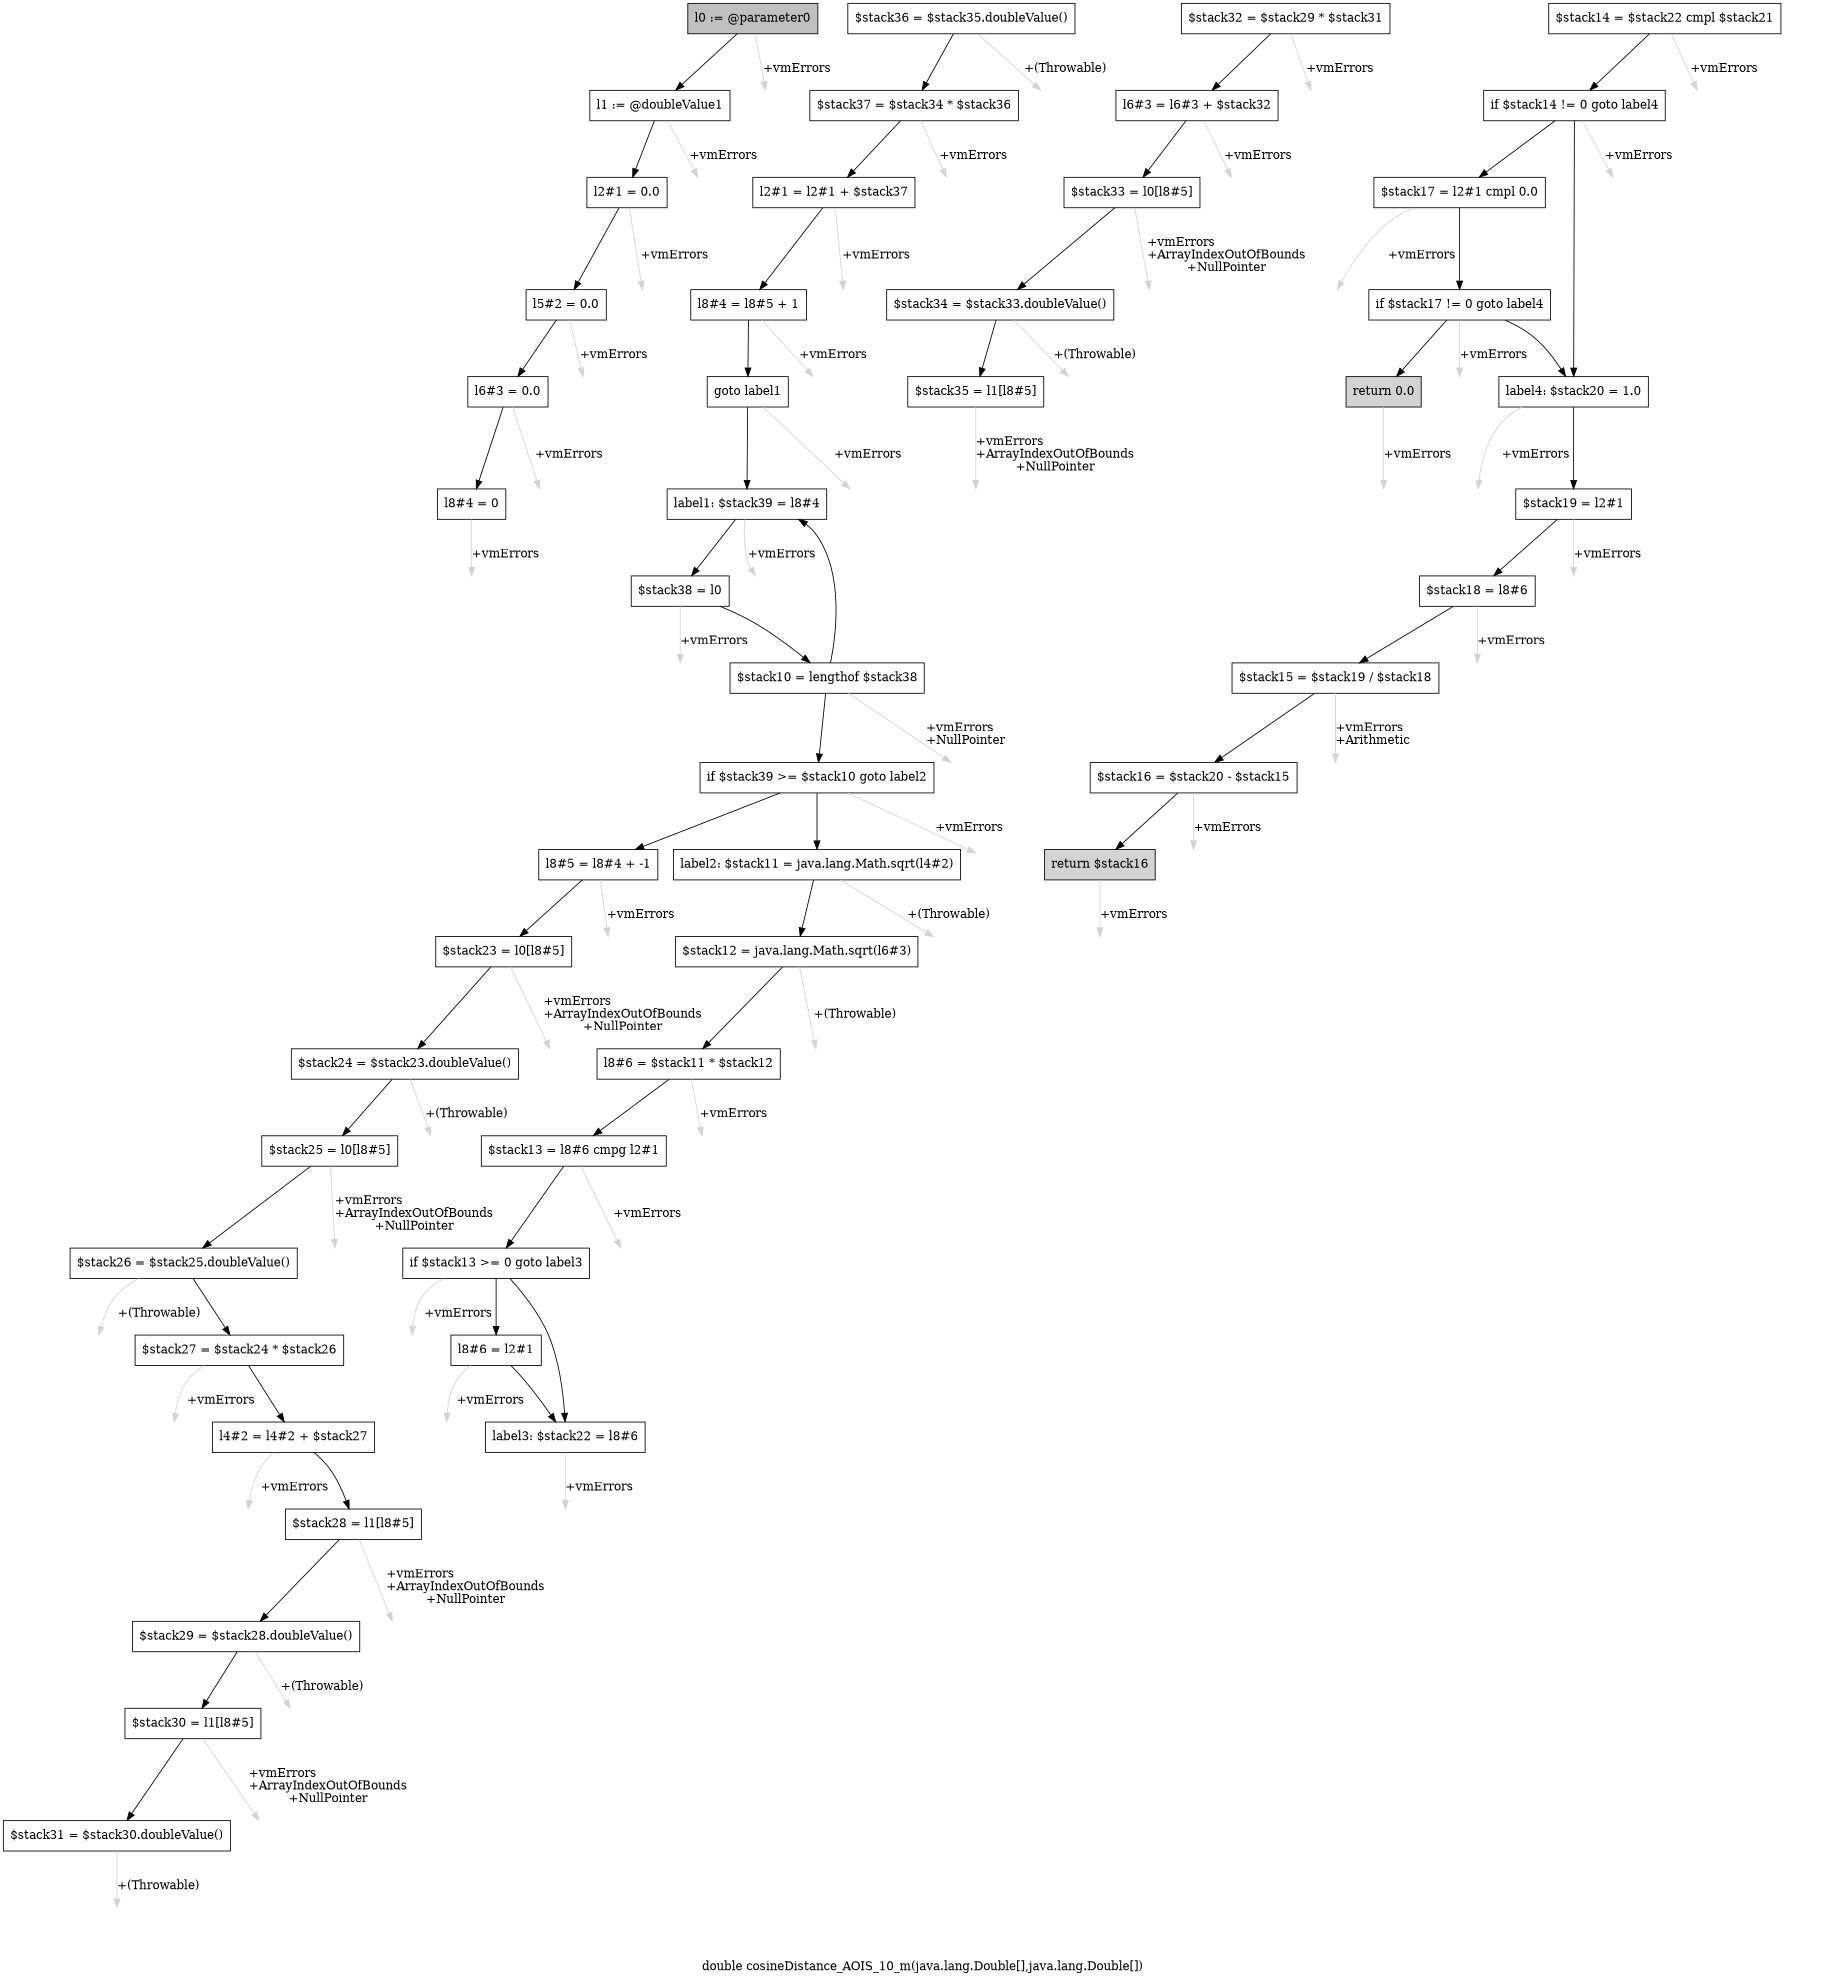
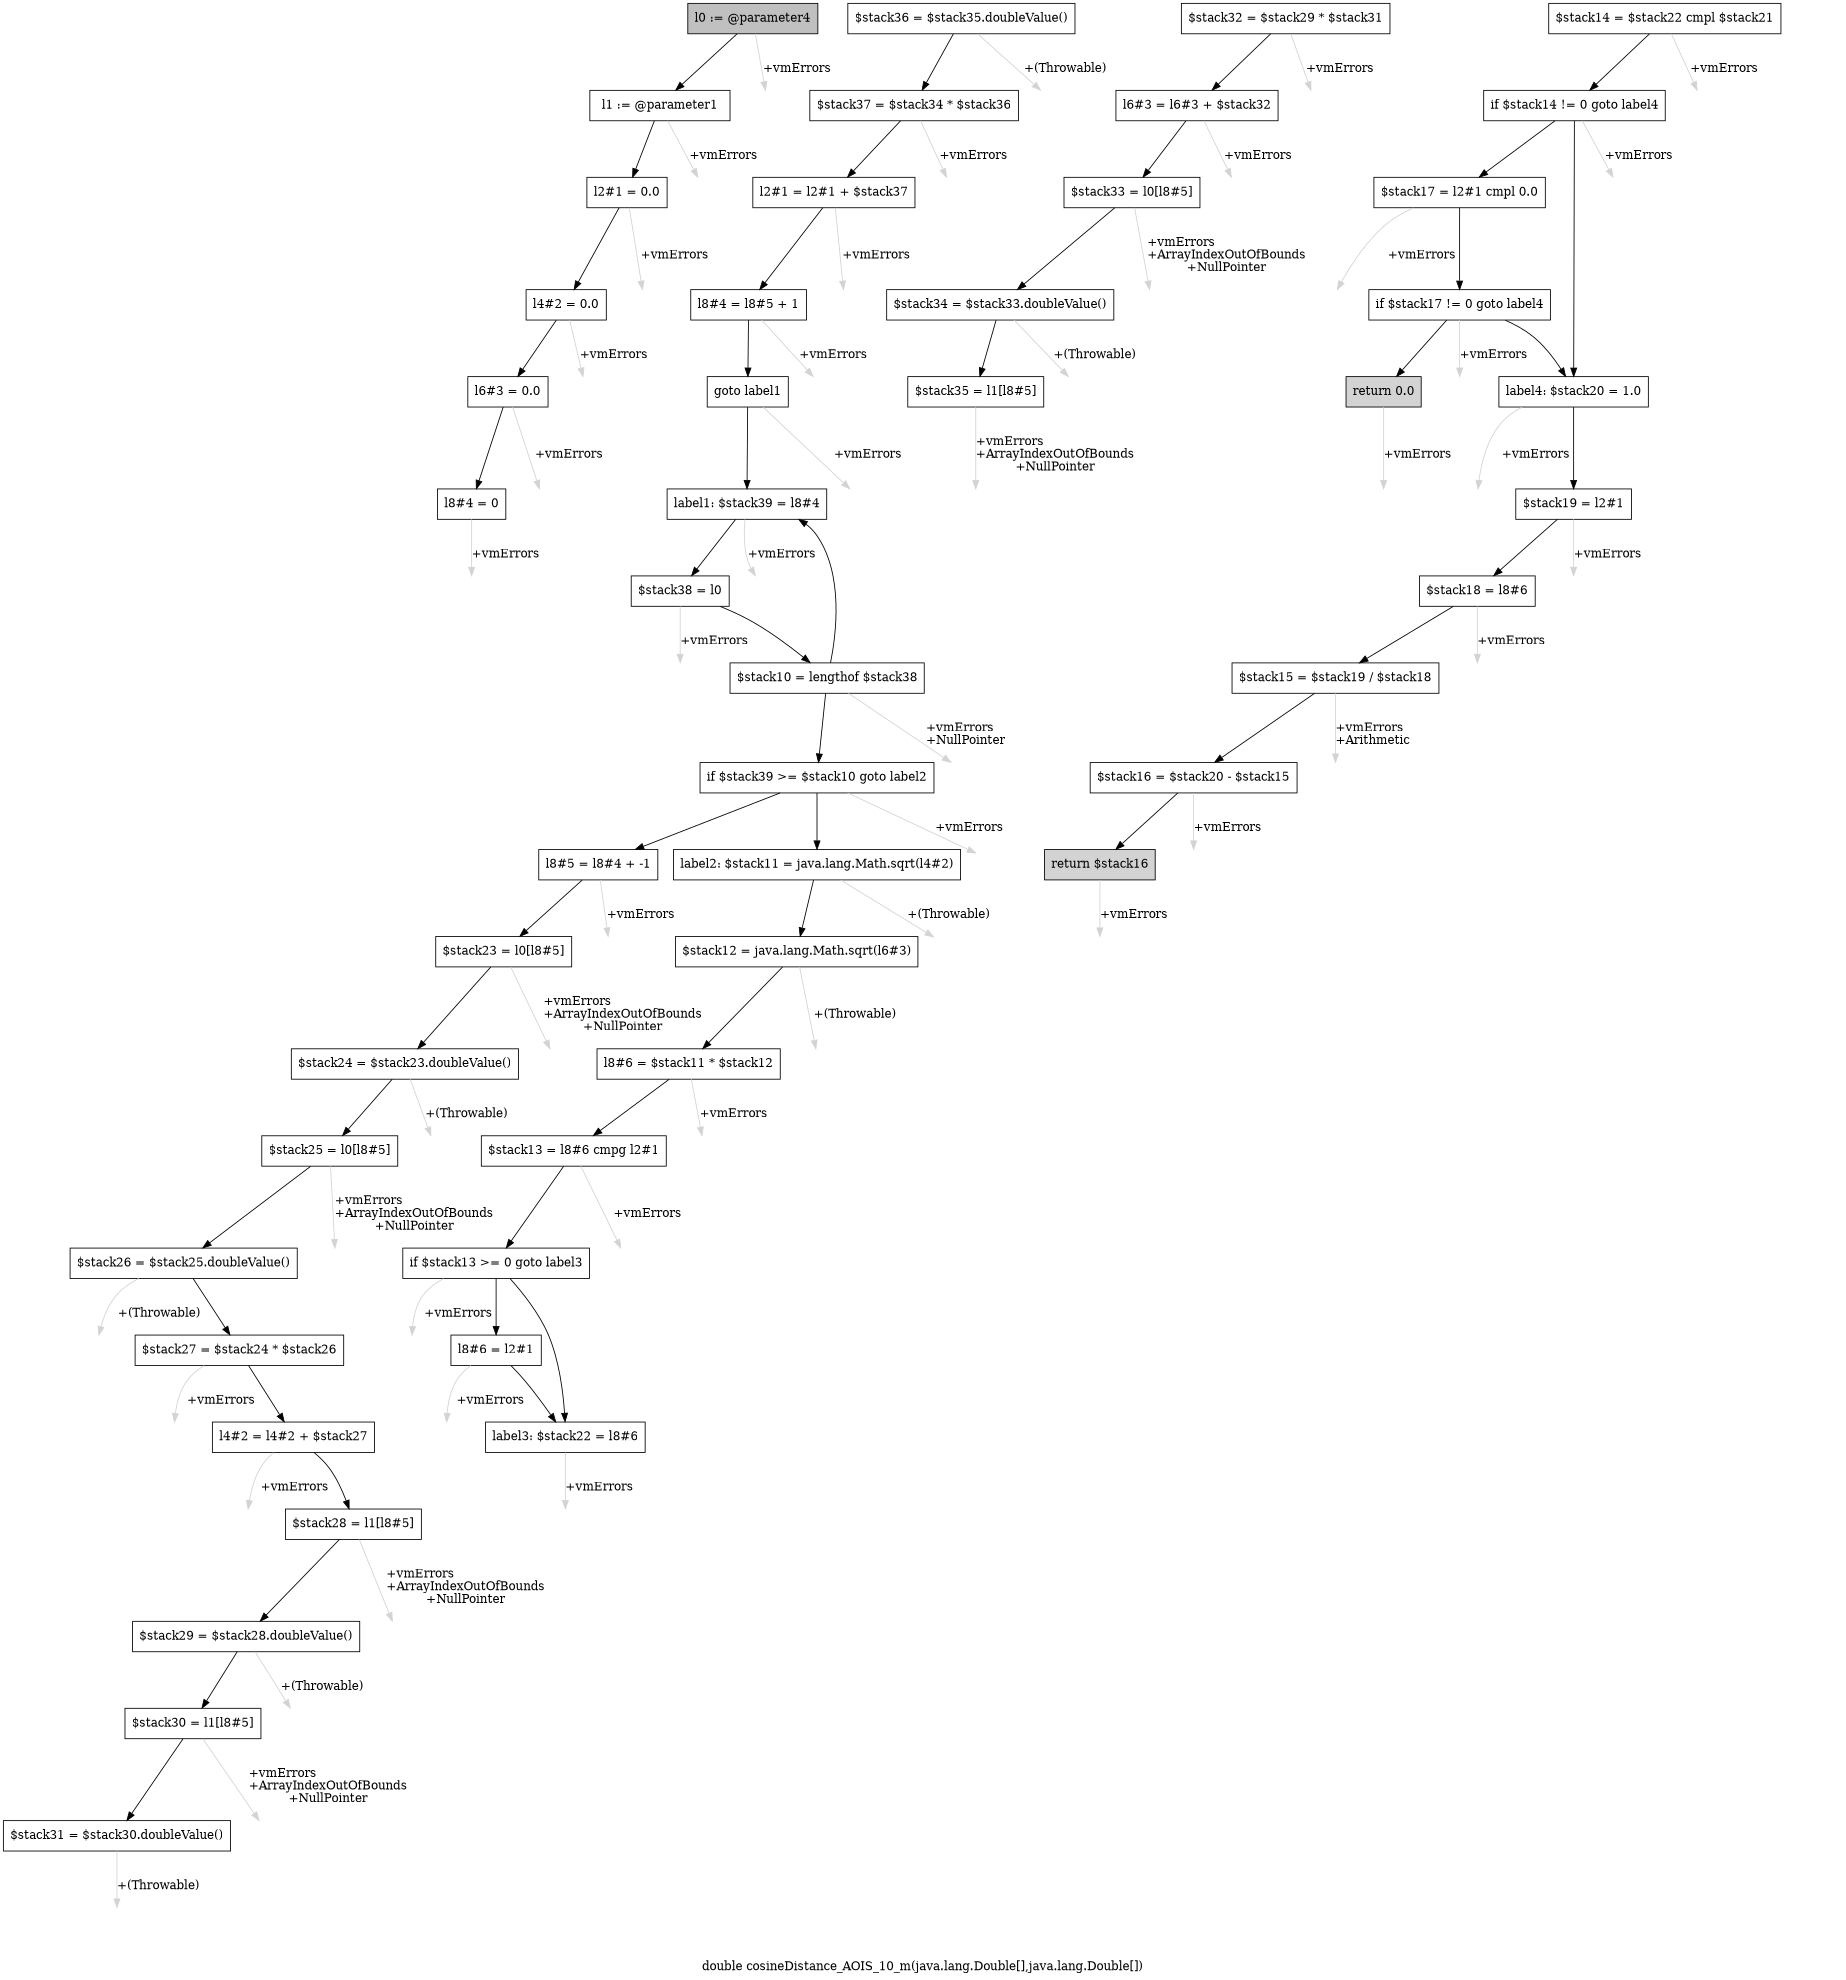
node "l0 := @parameter0": label "l0 := @parameter0" -> "l0 := @parameter4"
node "l1 := @doubleValue1": label "l1 := @doubleValue1" -> "l1 := @parameter1"
node "l5#2 = 0.0": label "l5#2 = 0.0" -> "l4#2 = 0.0"
